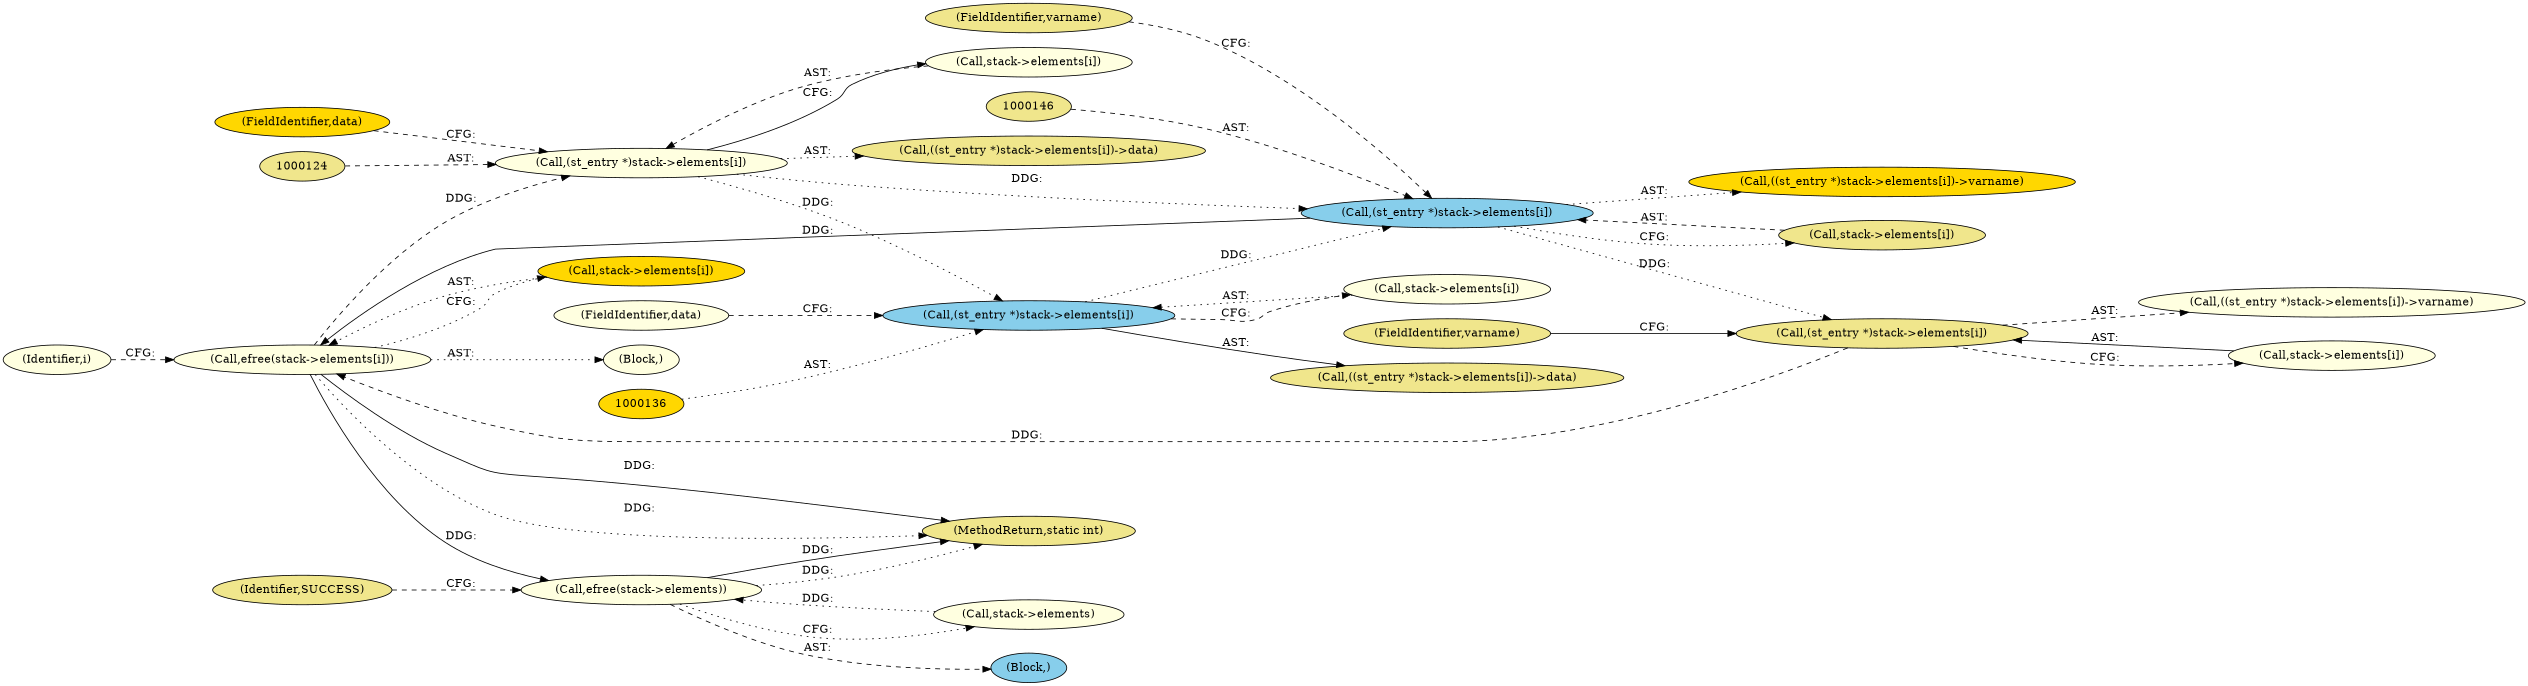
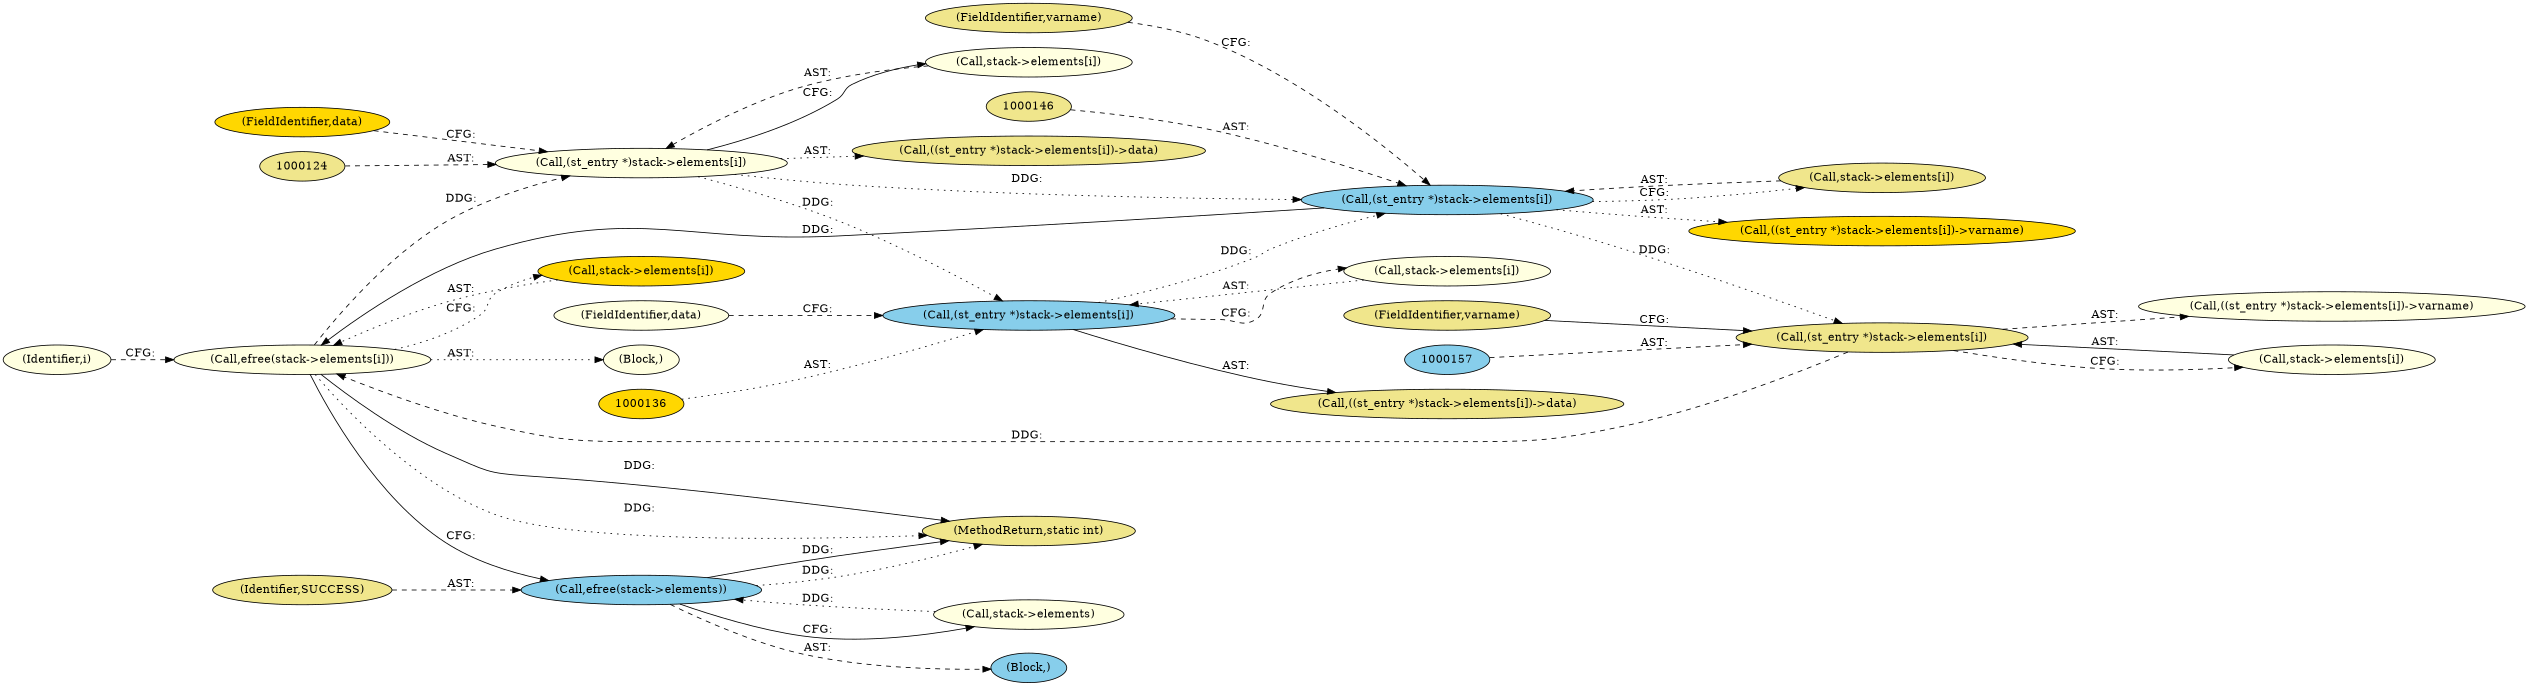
node "1000157": added
edge "(Call,efree(stack->elements[i]))" -> "(Call,efree(stack->elements))": label "DDG: " -> "CFG: "
edge "(Identifier,SUCCESS)" -> "(Call,efree(stack->elements))": label "CFG: " -> "AST: "
node "(Call,efree(stack->elements))": fillcolor lightyellow -> skyblue
edge "(Call,efree(stack->elements))" -> "(Call,stack->elements)": style dotted -> solid
